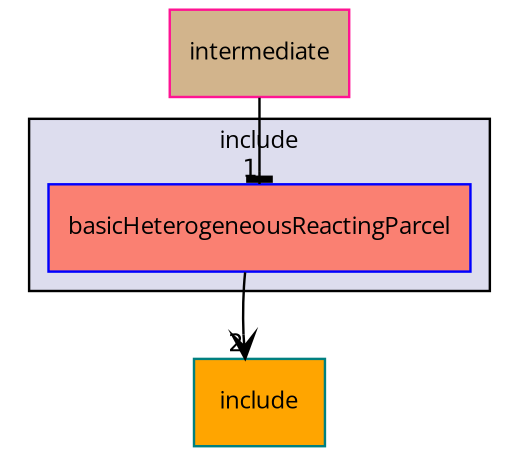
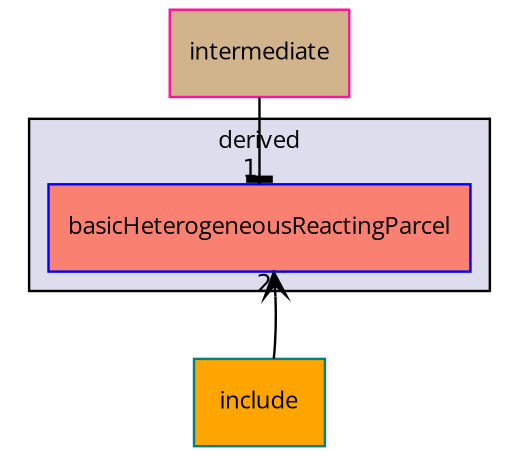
cluster "include": label "include" -> "derived"
edge "basicHeterogeneousReactingParcel" -> "include": reversed
